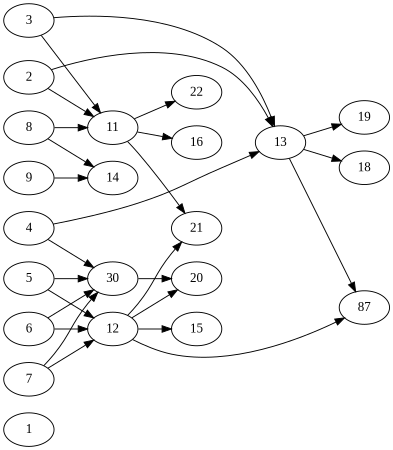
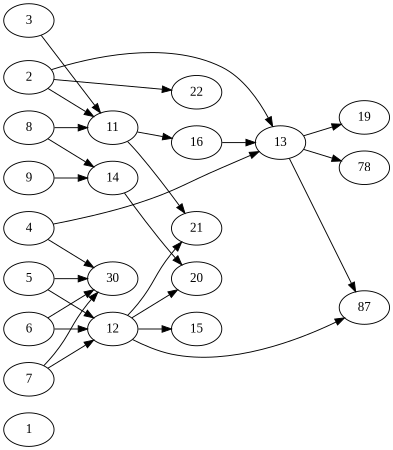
edge "3" -> "13": now "16" -> "13"
edge "11" -> "22": now "2" -> "22"
node "18": label "18" -> "78"
edge "30" -> "20": now "14" -> "20"
